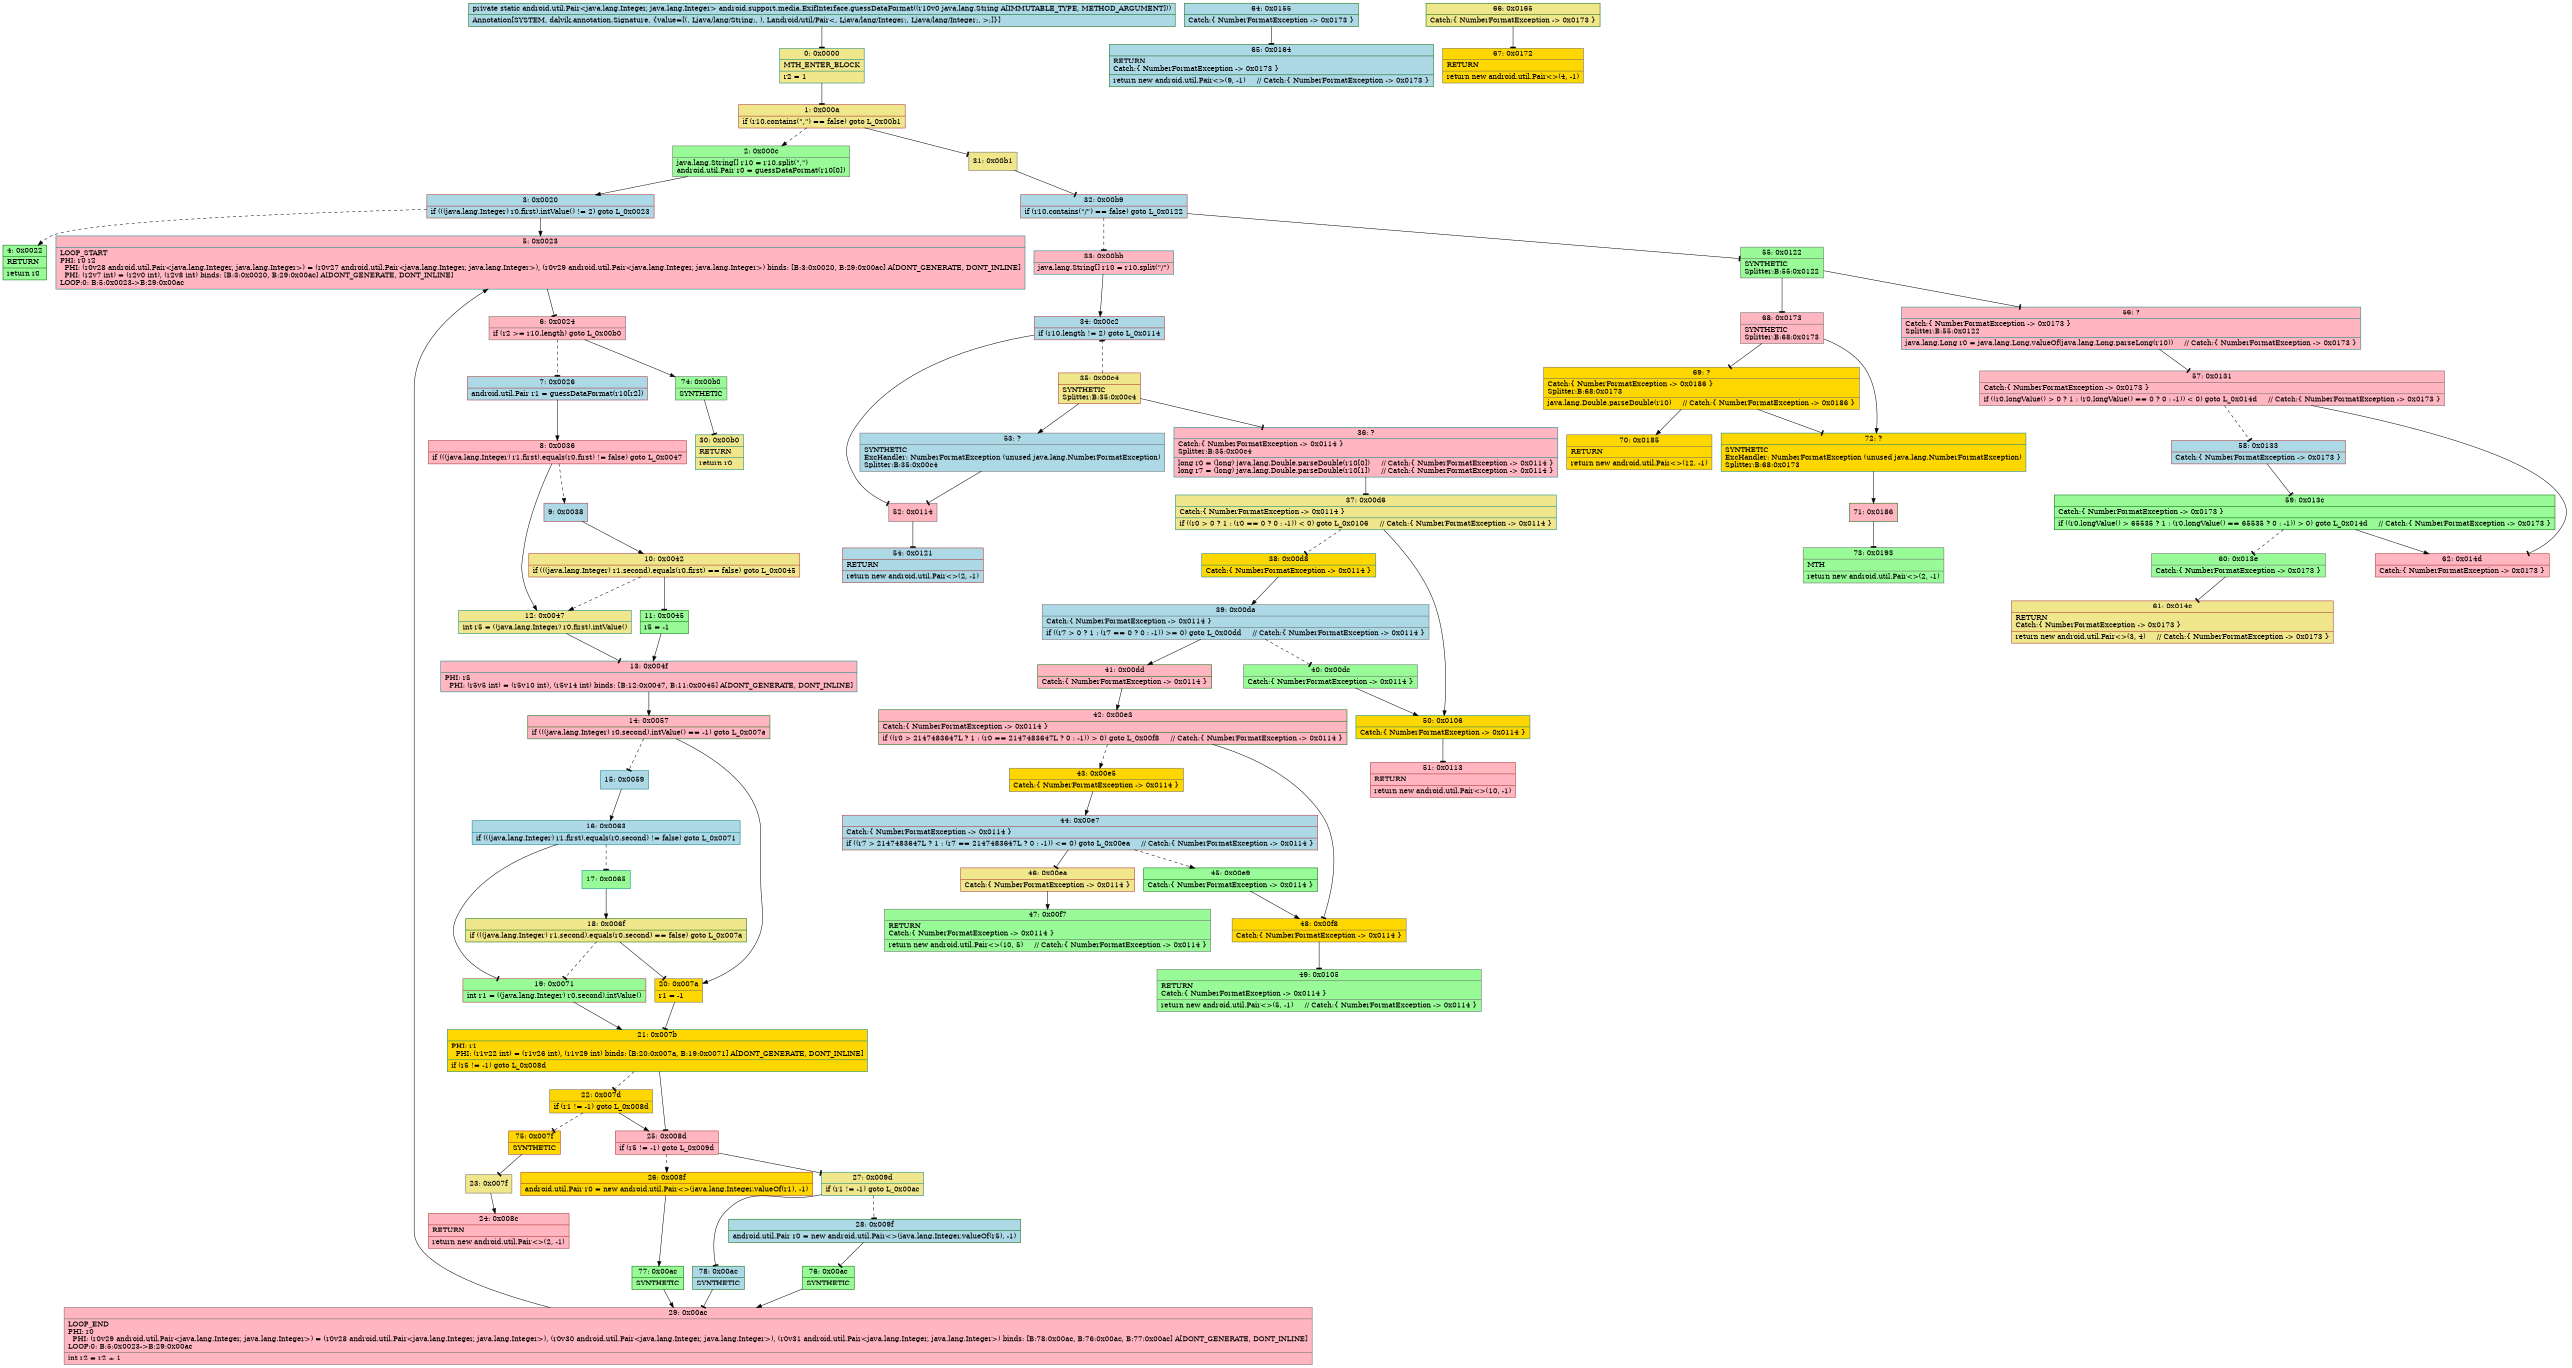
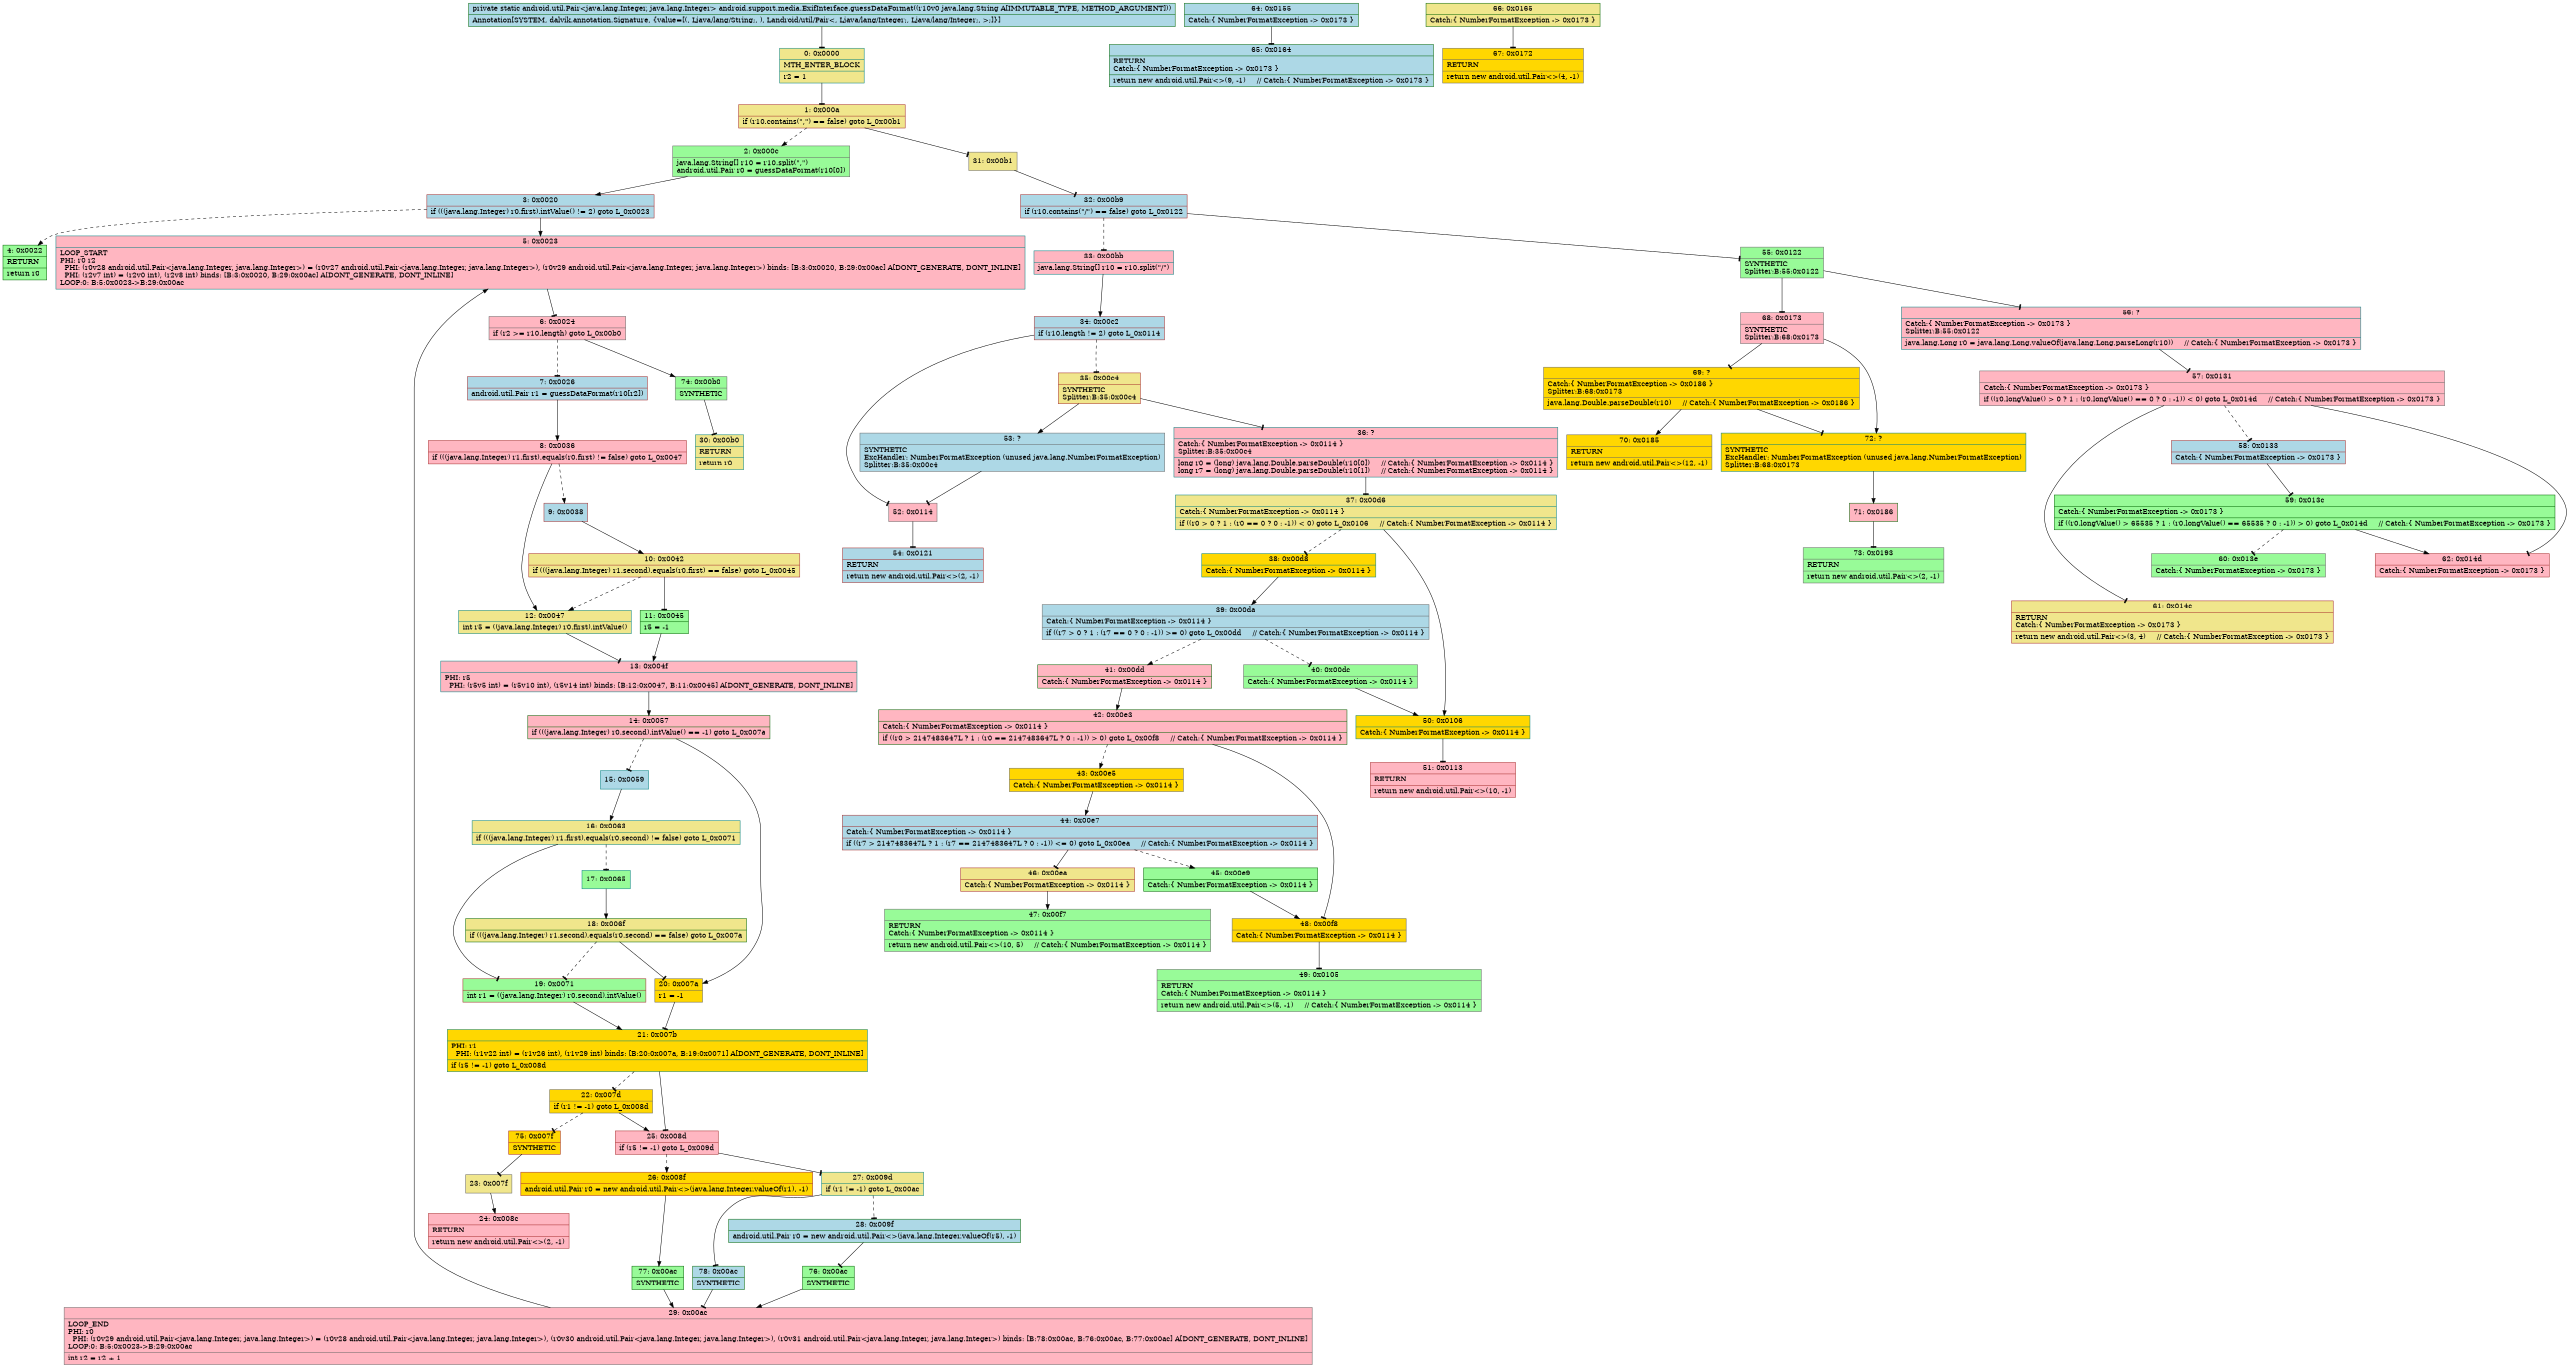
edge "35: 0x00c4" -> "34: 0x00c2": reversed
node "73: 0x0193": text "MTH" -> "RETURN"
edge "60: 0x013e" -> "61: 0x014c": now "57: 0x0131" -> "61: 0x014c"
edge "39: 0x00da" -> "41: 0x00dd": style solid -> dashed
node "16: 0x0063": fillcolor lightblue -> khaki
